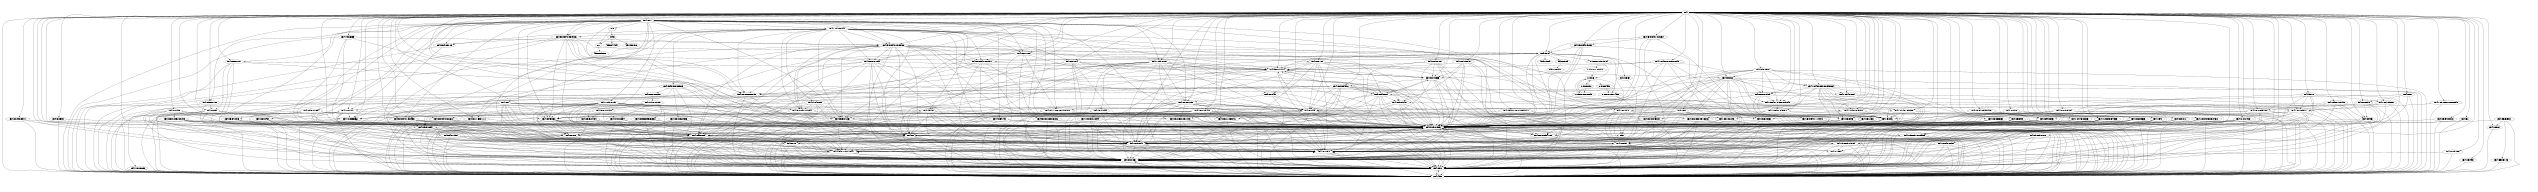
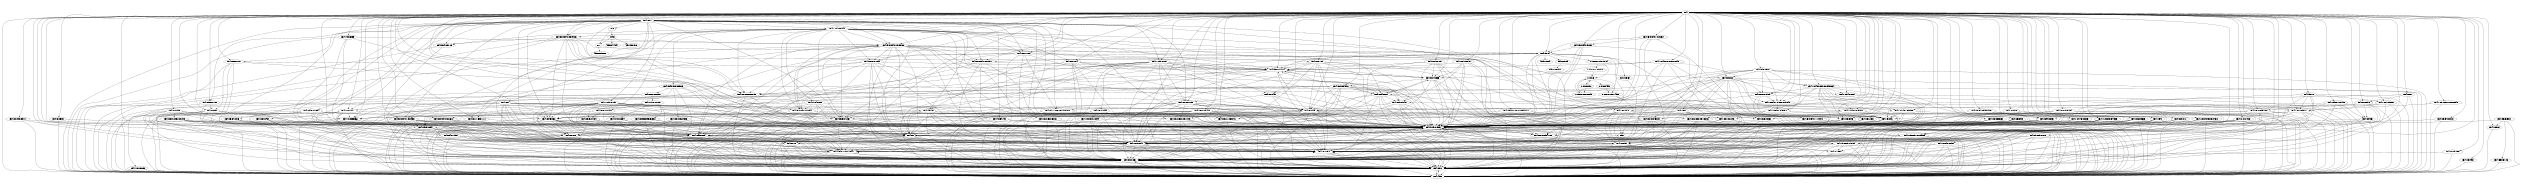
node "perlfaq-Compress-Bzip2": label "perlfaq-Compress-Bzip2" -> "perl-Compress-Bzip2"
node "perl-Env": removed
